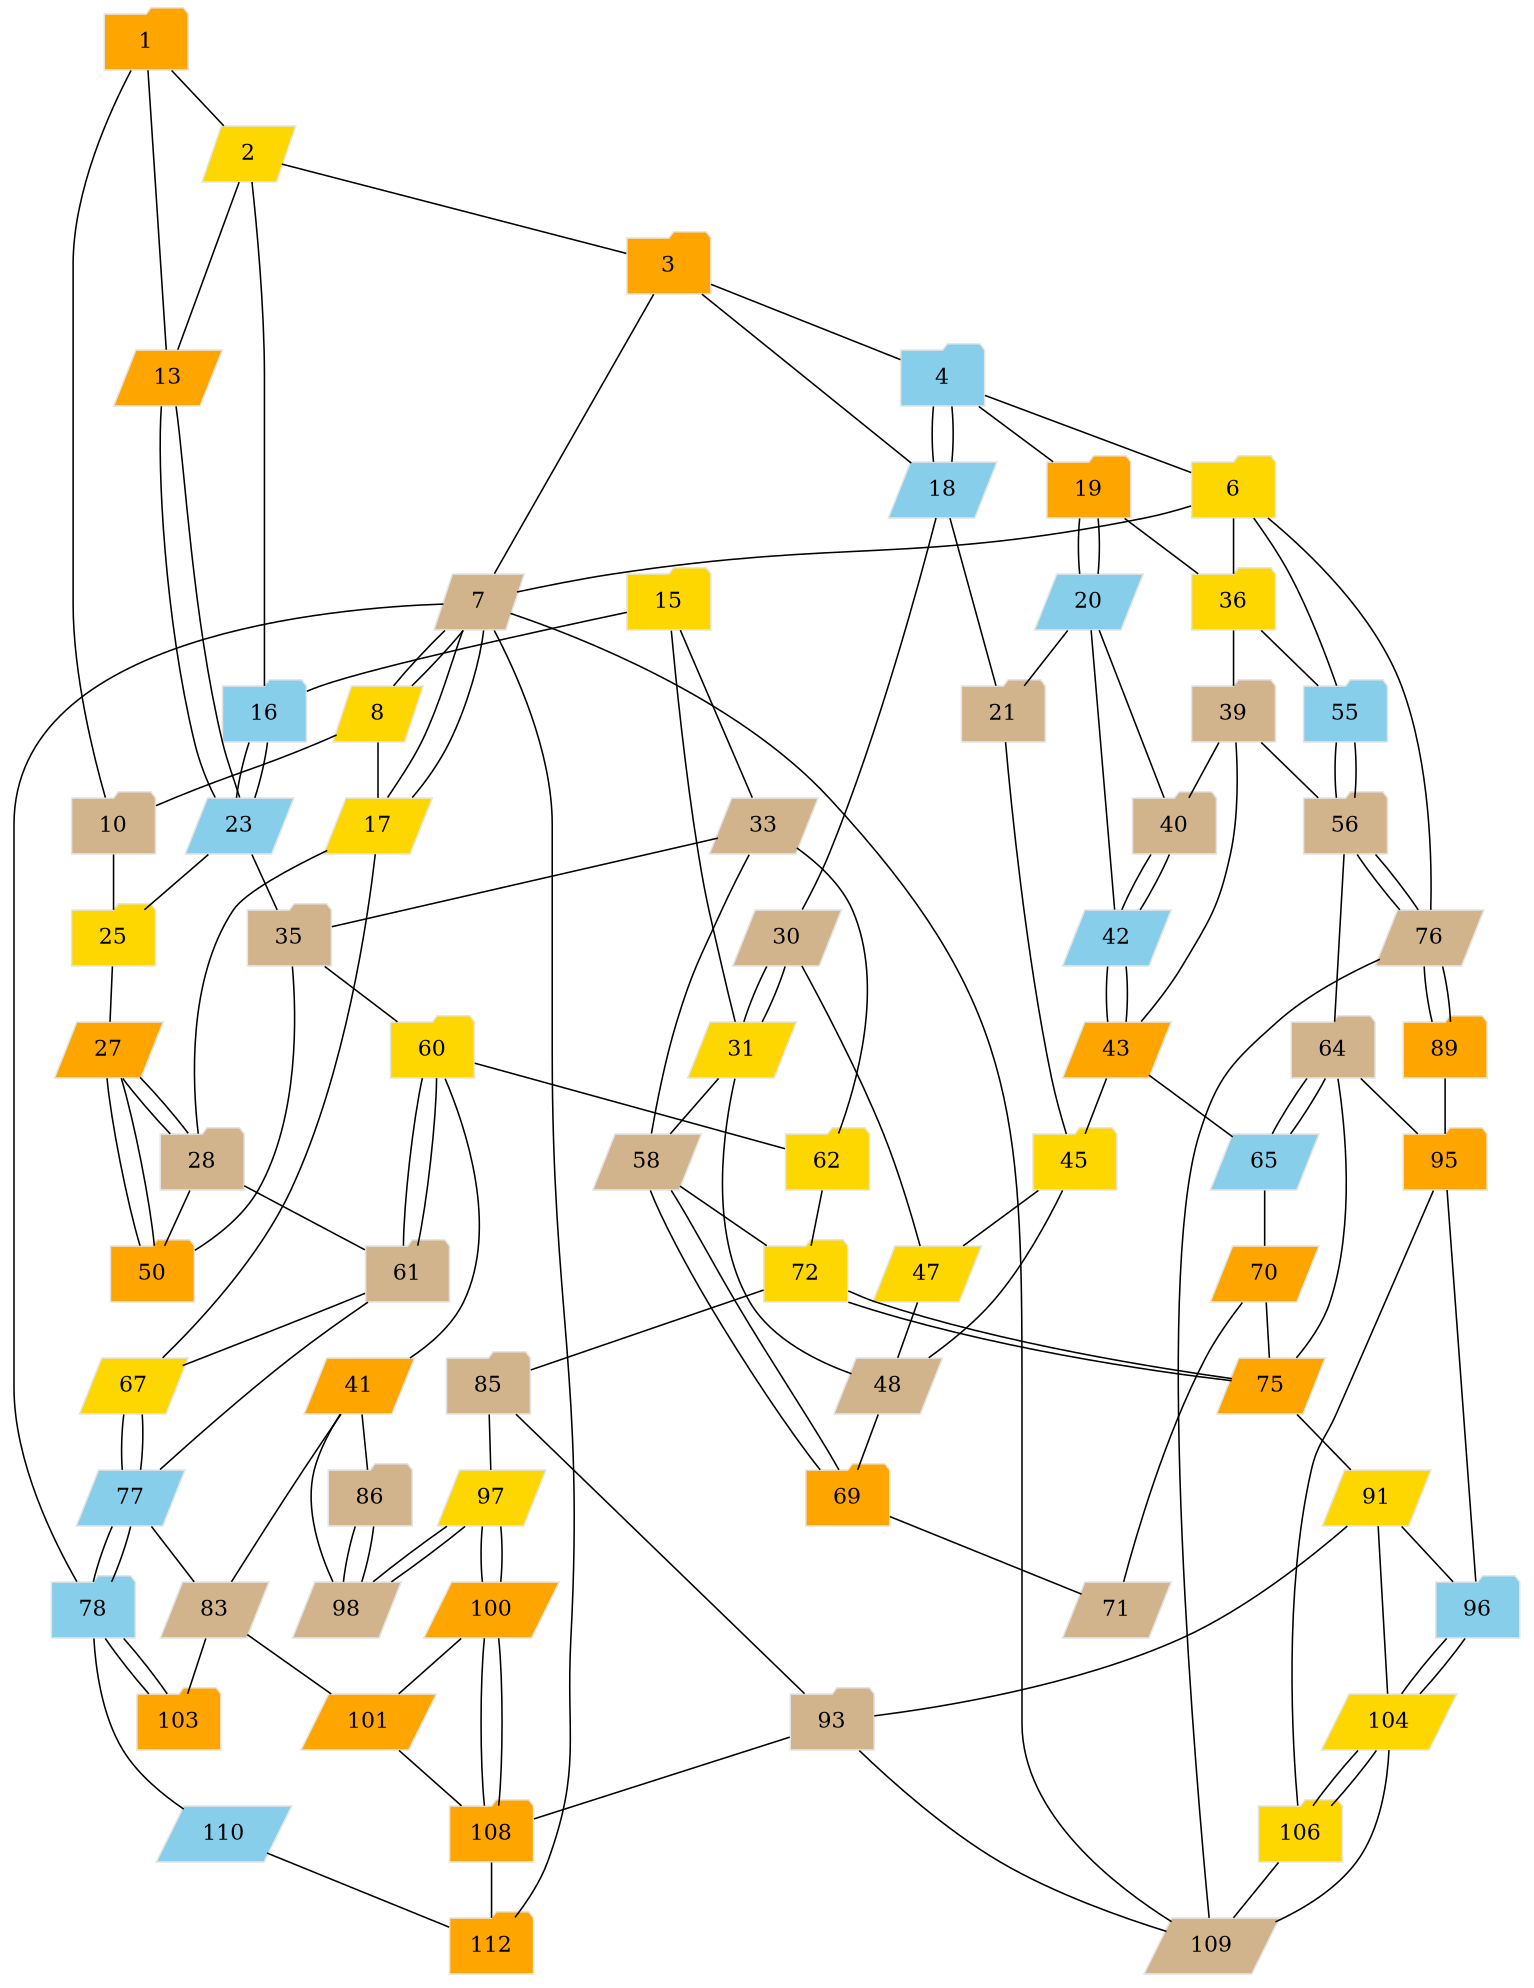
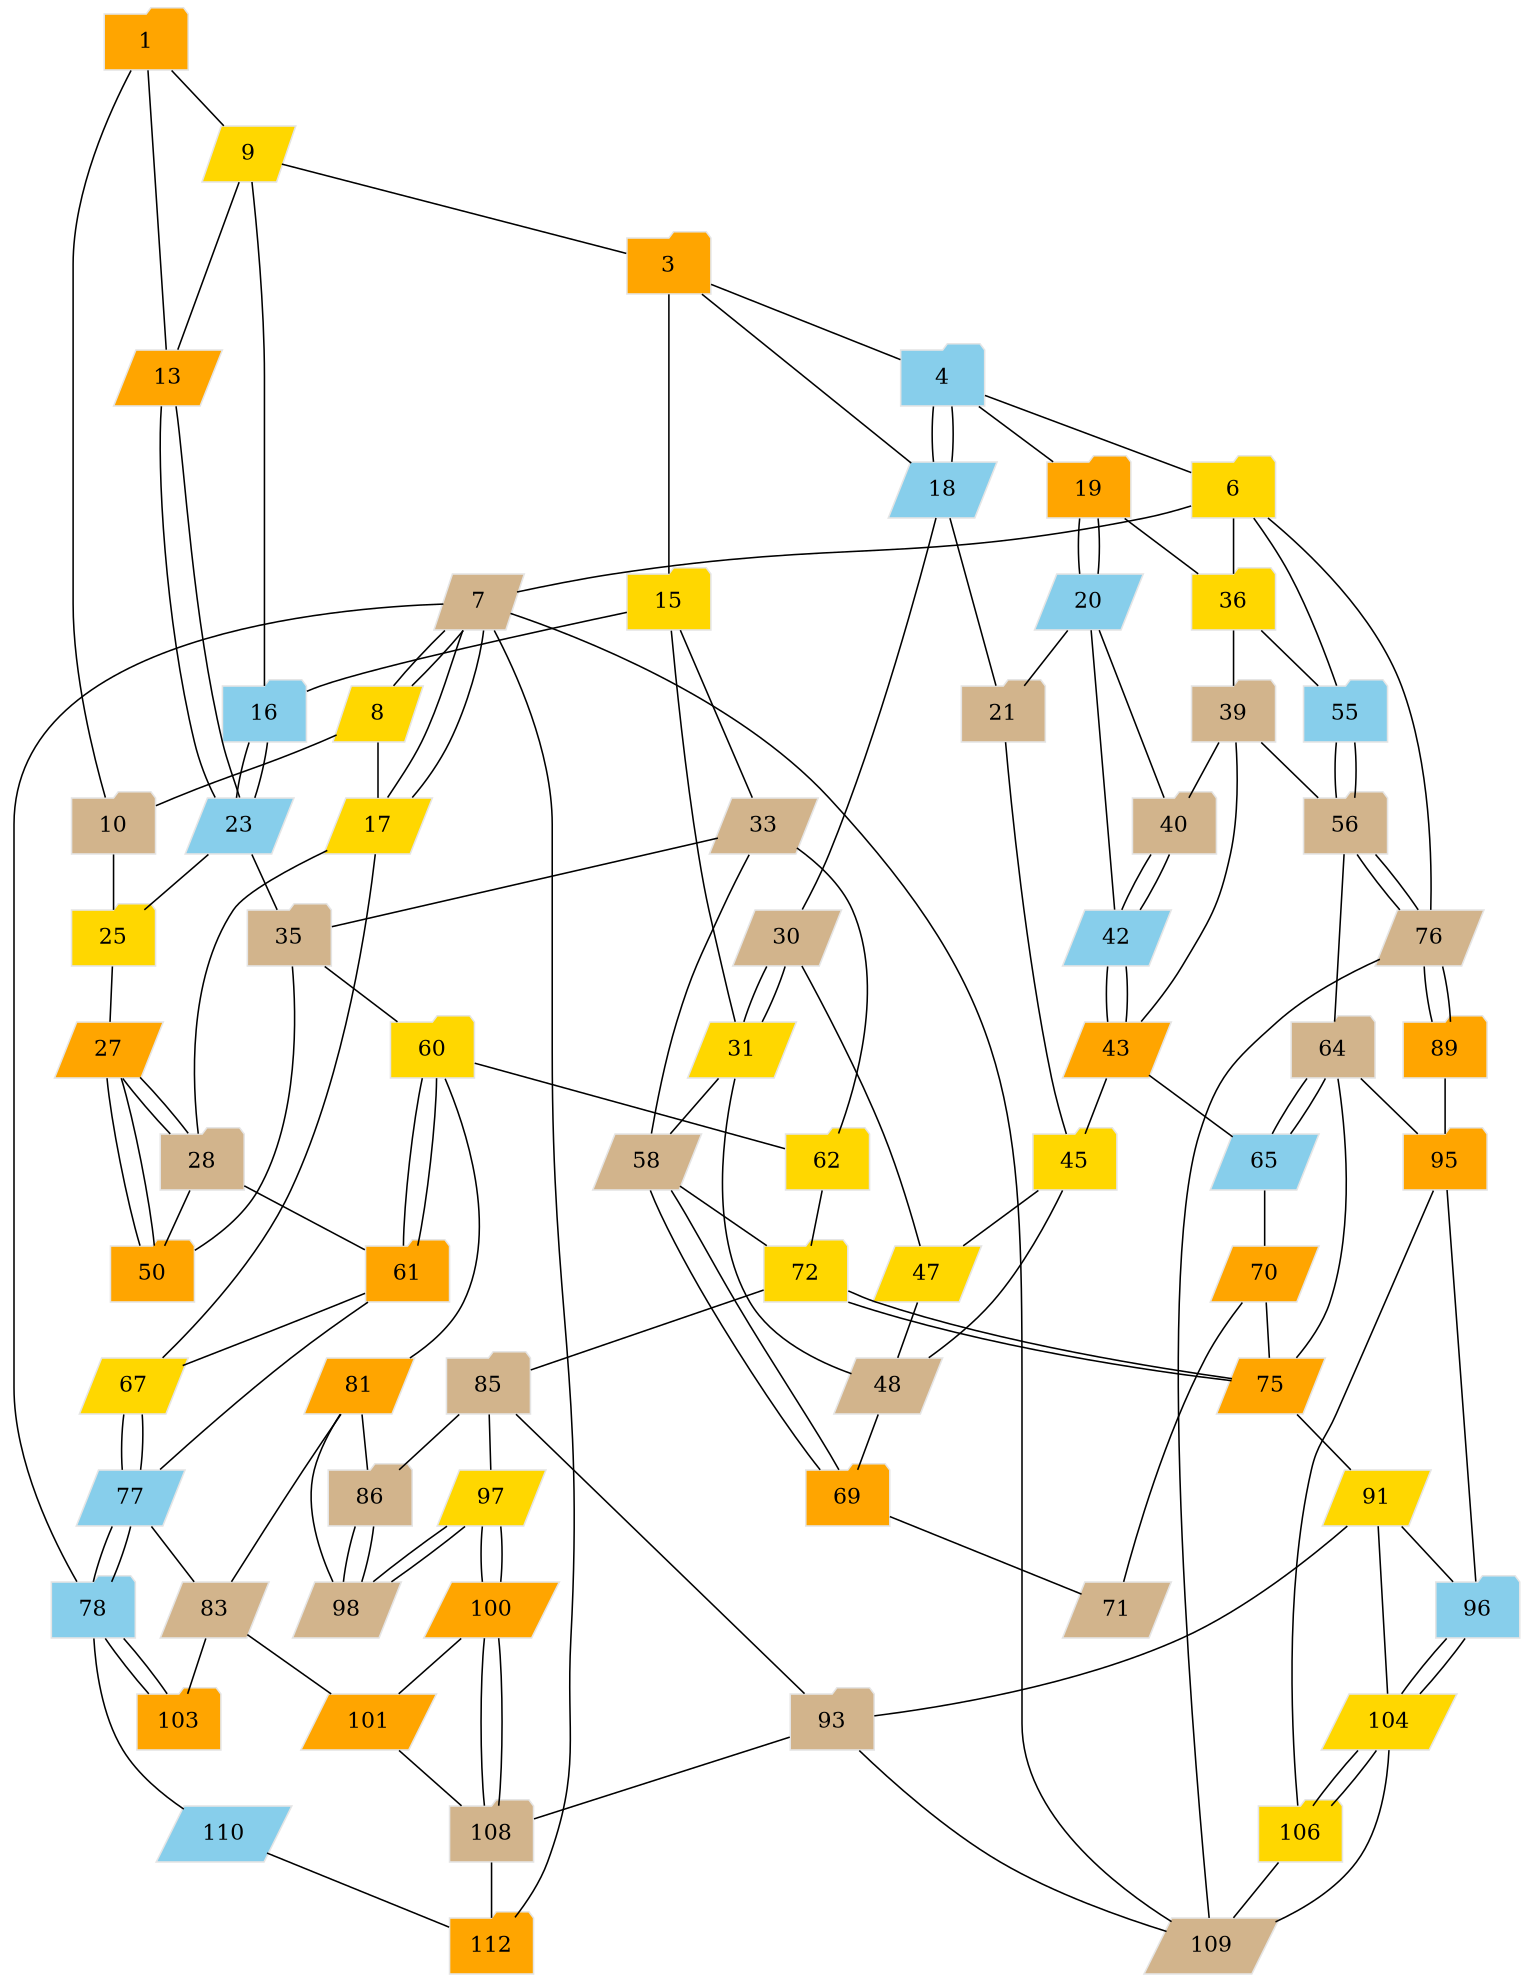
node "2": label "2" -> "9"
edge "3" -- "7": now "3" -- "15"
node "61": fillcolor tan -> orange
node "41": label "41" -> "81"
edge "85" -- "86": added
node "108": fillcolor orange -> tan
